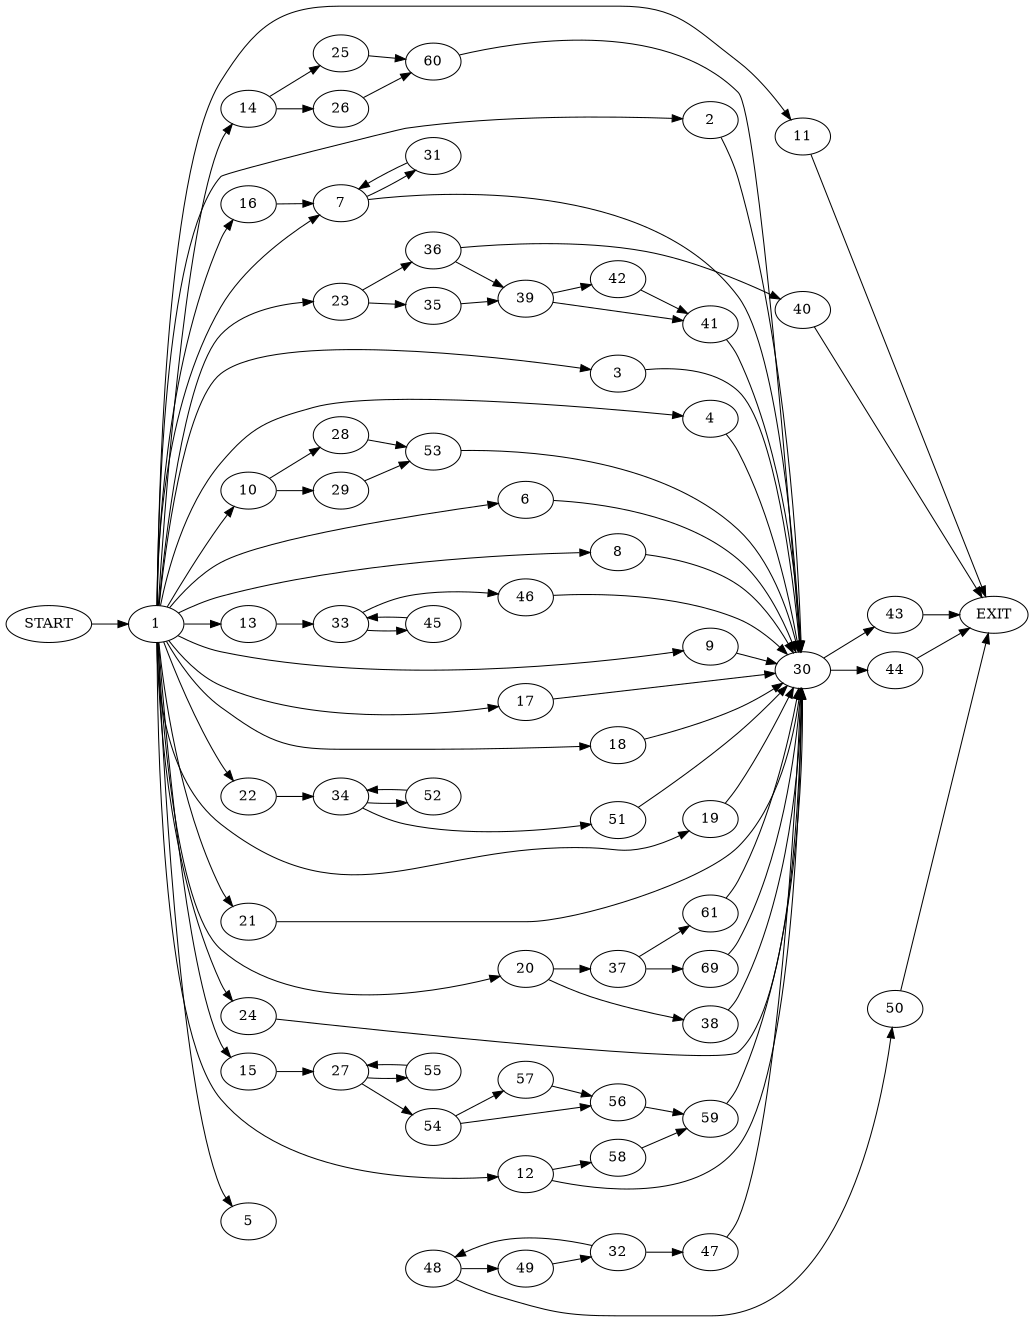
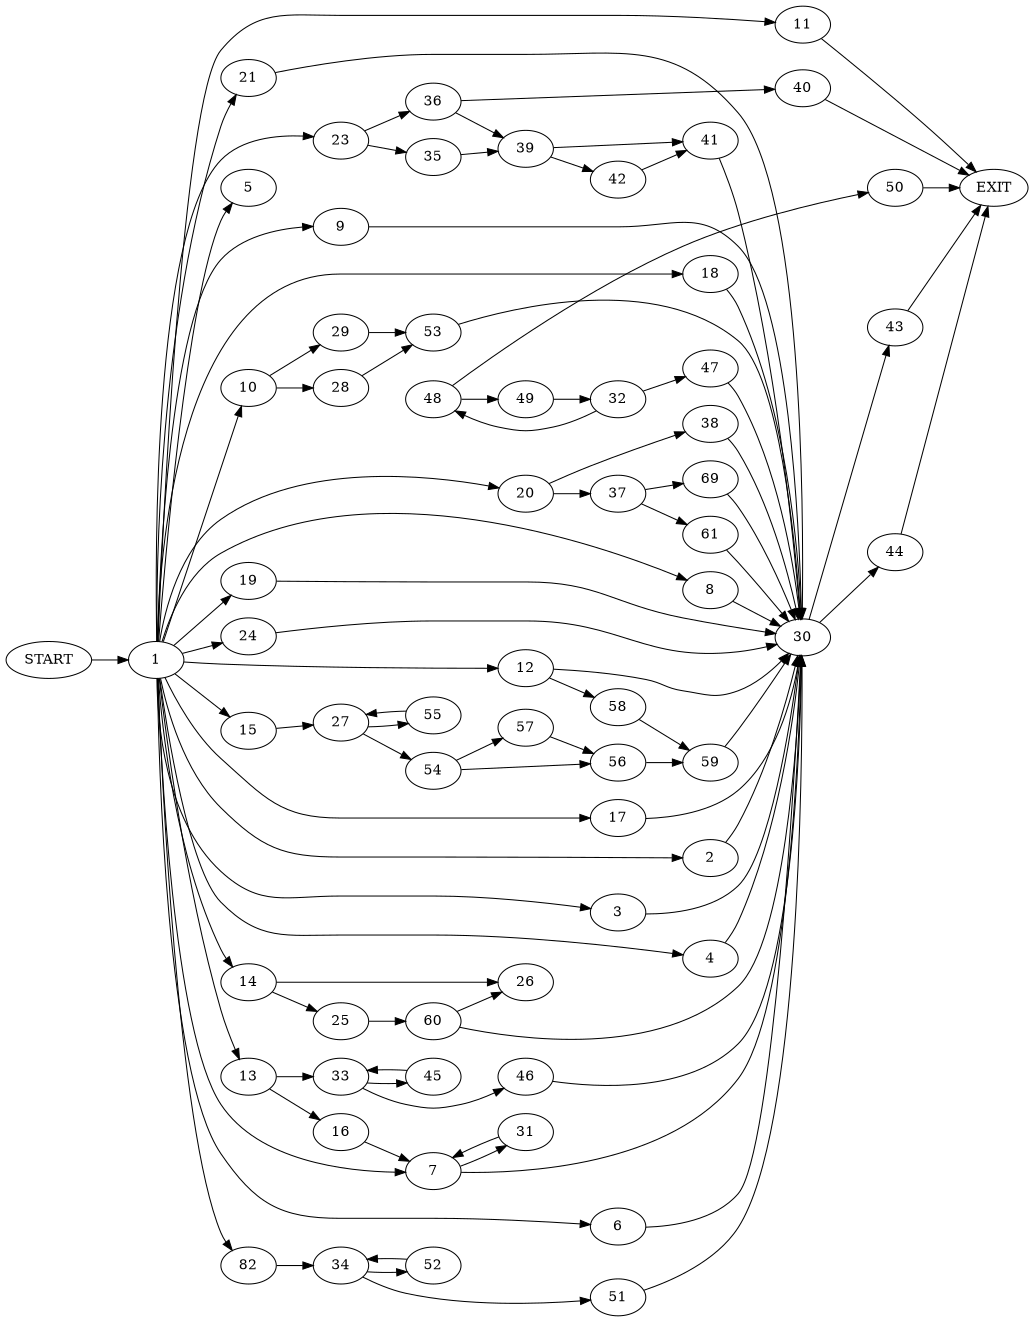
edge "26" -> "60": reversed
edge "1" -> "16": now "13" -> "16"
node "22": label "22" -> "82"
